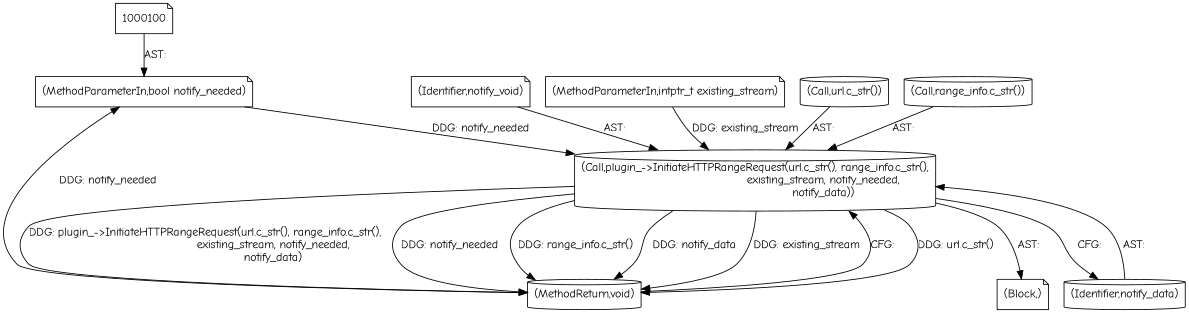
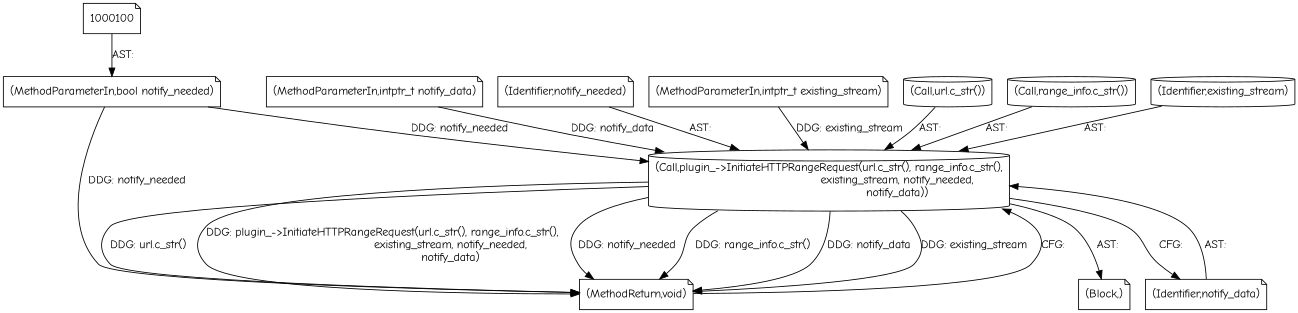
node "(MethodParameterIn,intptr_t notify_data)": added
node "(Identifier,notify_void)": label "(Identifier,notify_void)" -> "(Identifier,notify_needed)"
node "(Identifier,existing_stream)": added
edge "(MethodReturn,void)" -> "(MethodParameterIn,bool notify_needed)": reversed
node "(MethodReturn,void)": shape cylinder -> note
node "(Identifier,notify_data)": shape cylinder -> note
